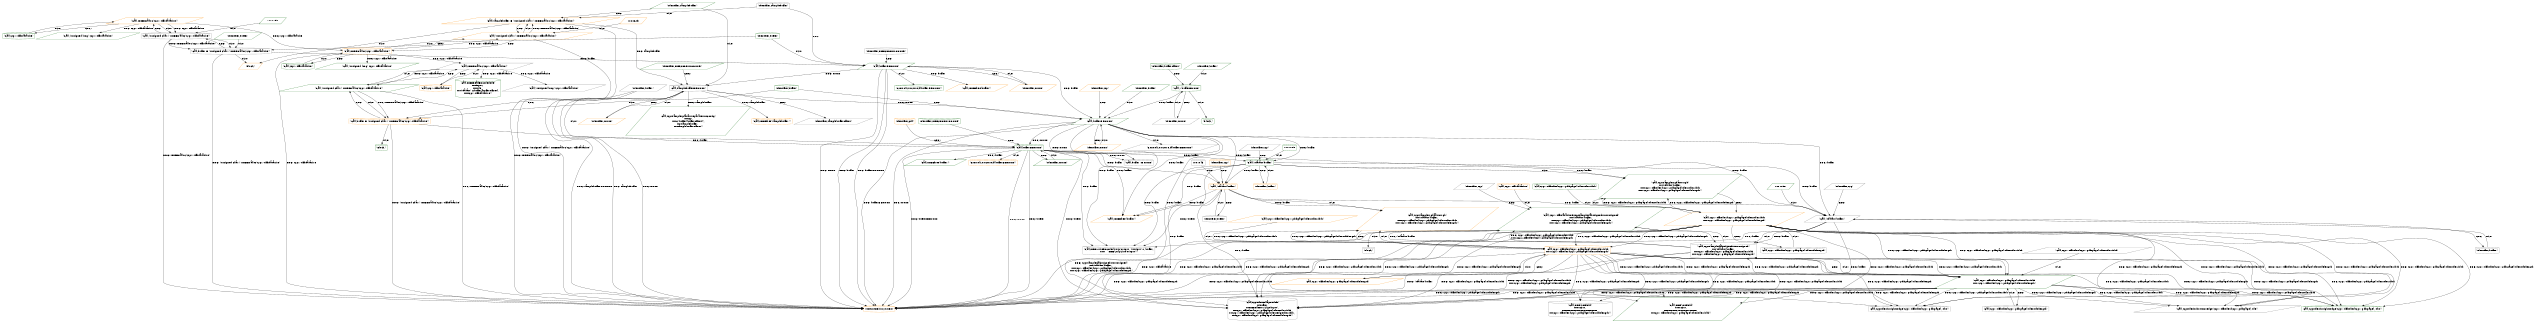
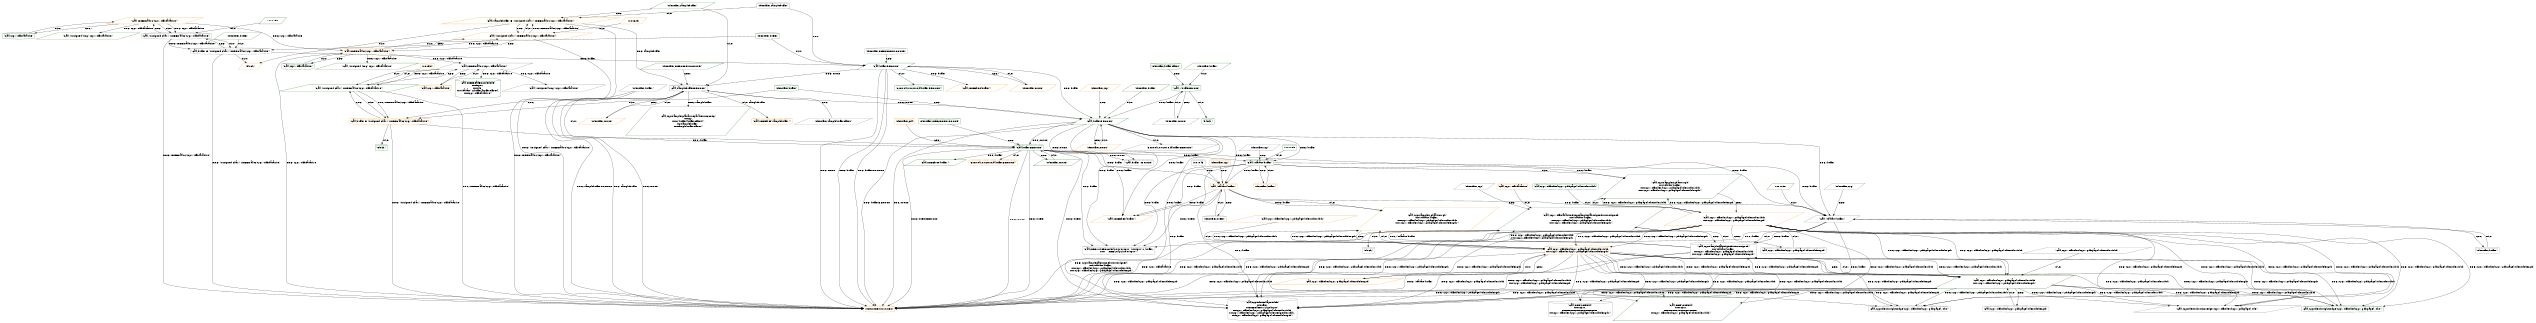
node "1000934": added
edge "(Call,samplebuffer==NULL)" -> "(Identifier,samplebufferoffset)": reversed
edge "(Call,samplebuffer==NULL)" -> "(Call,_TIFFfree(samplebuffer))": label "DDG: samplebuffer" -> "AST: samplebuffer"
